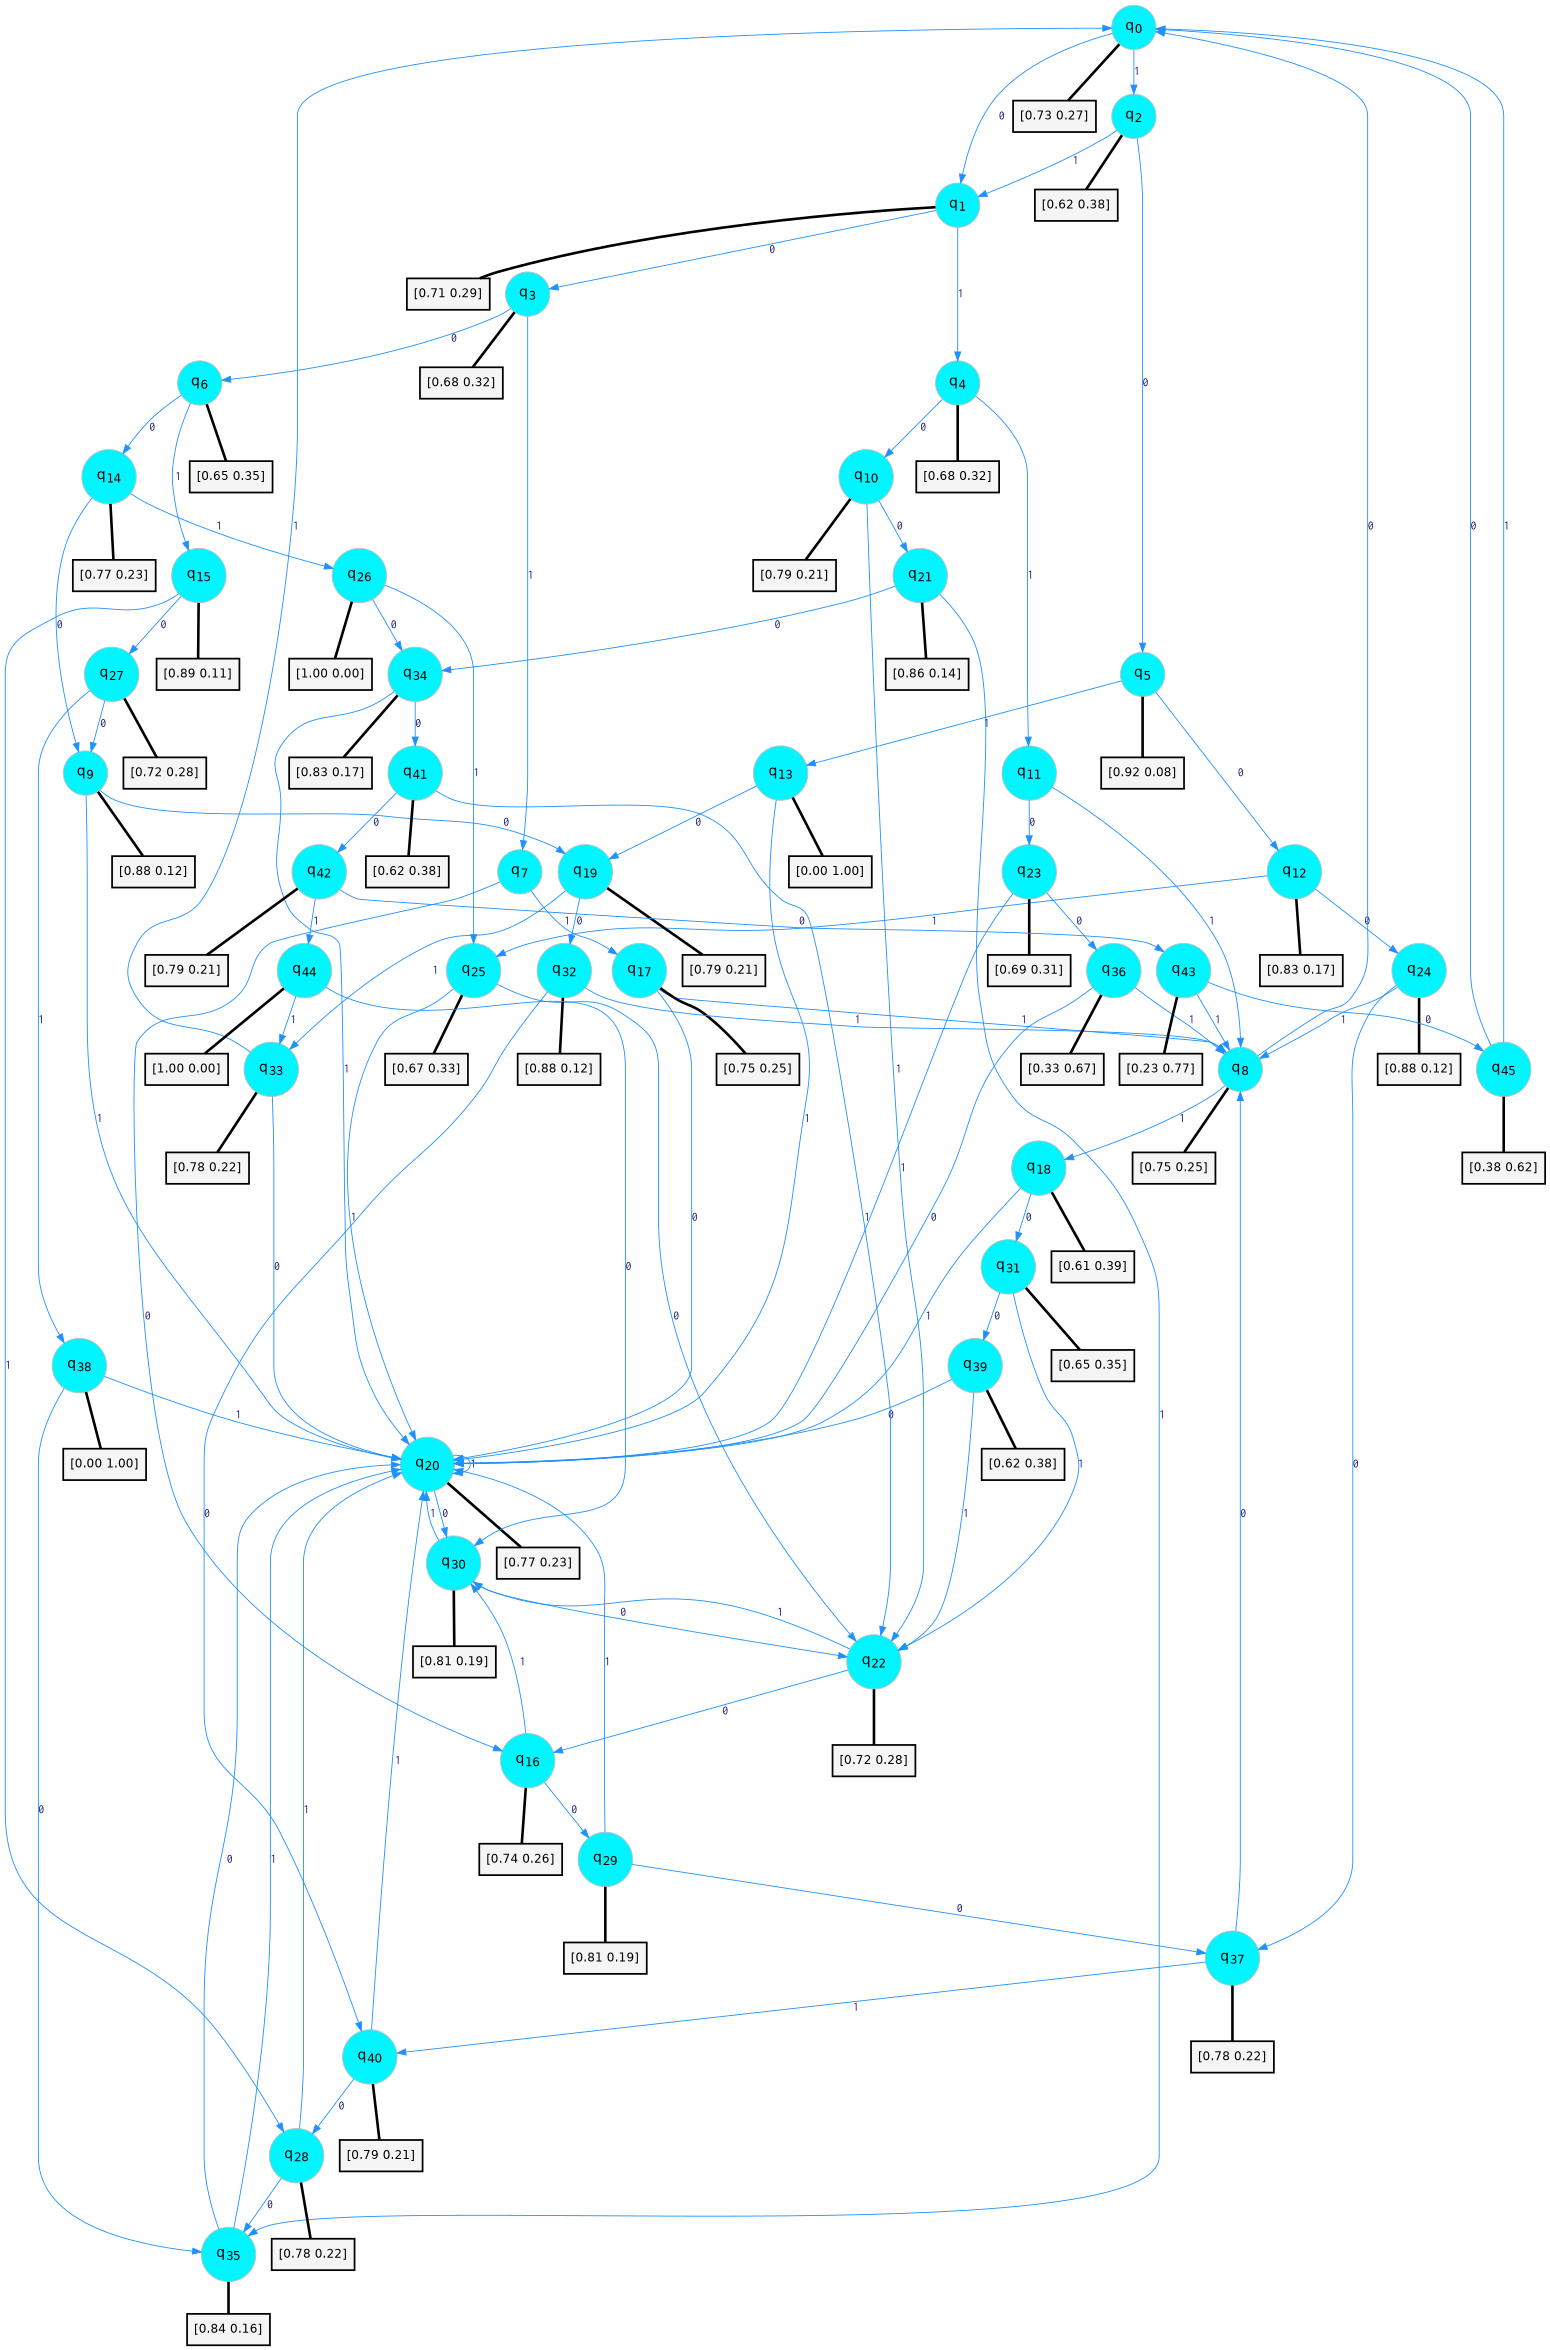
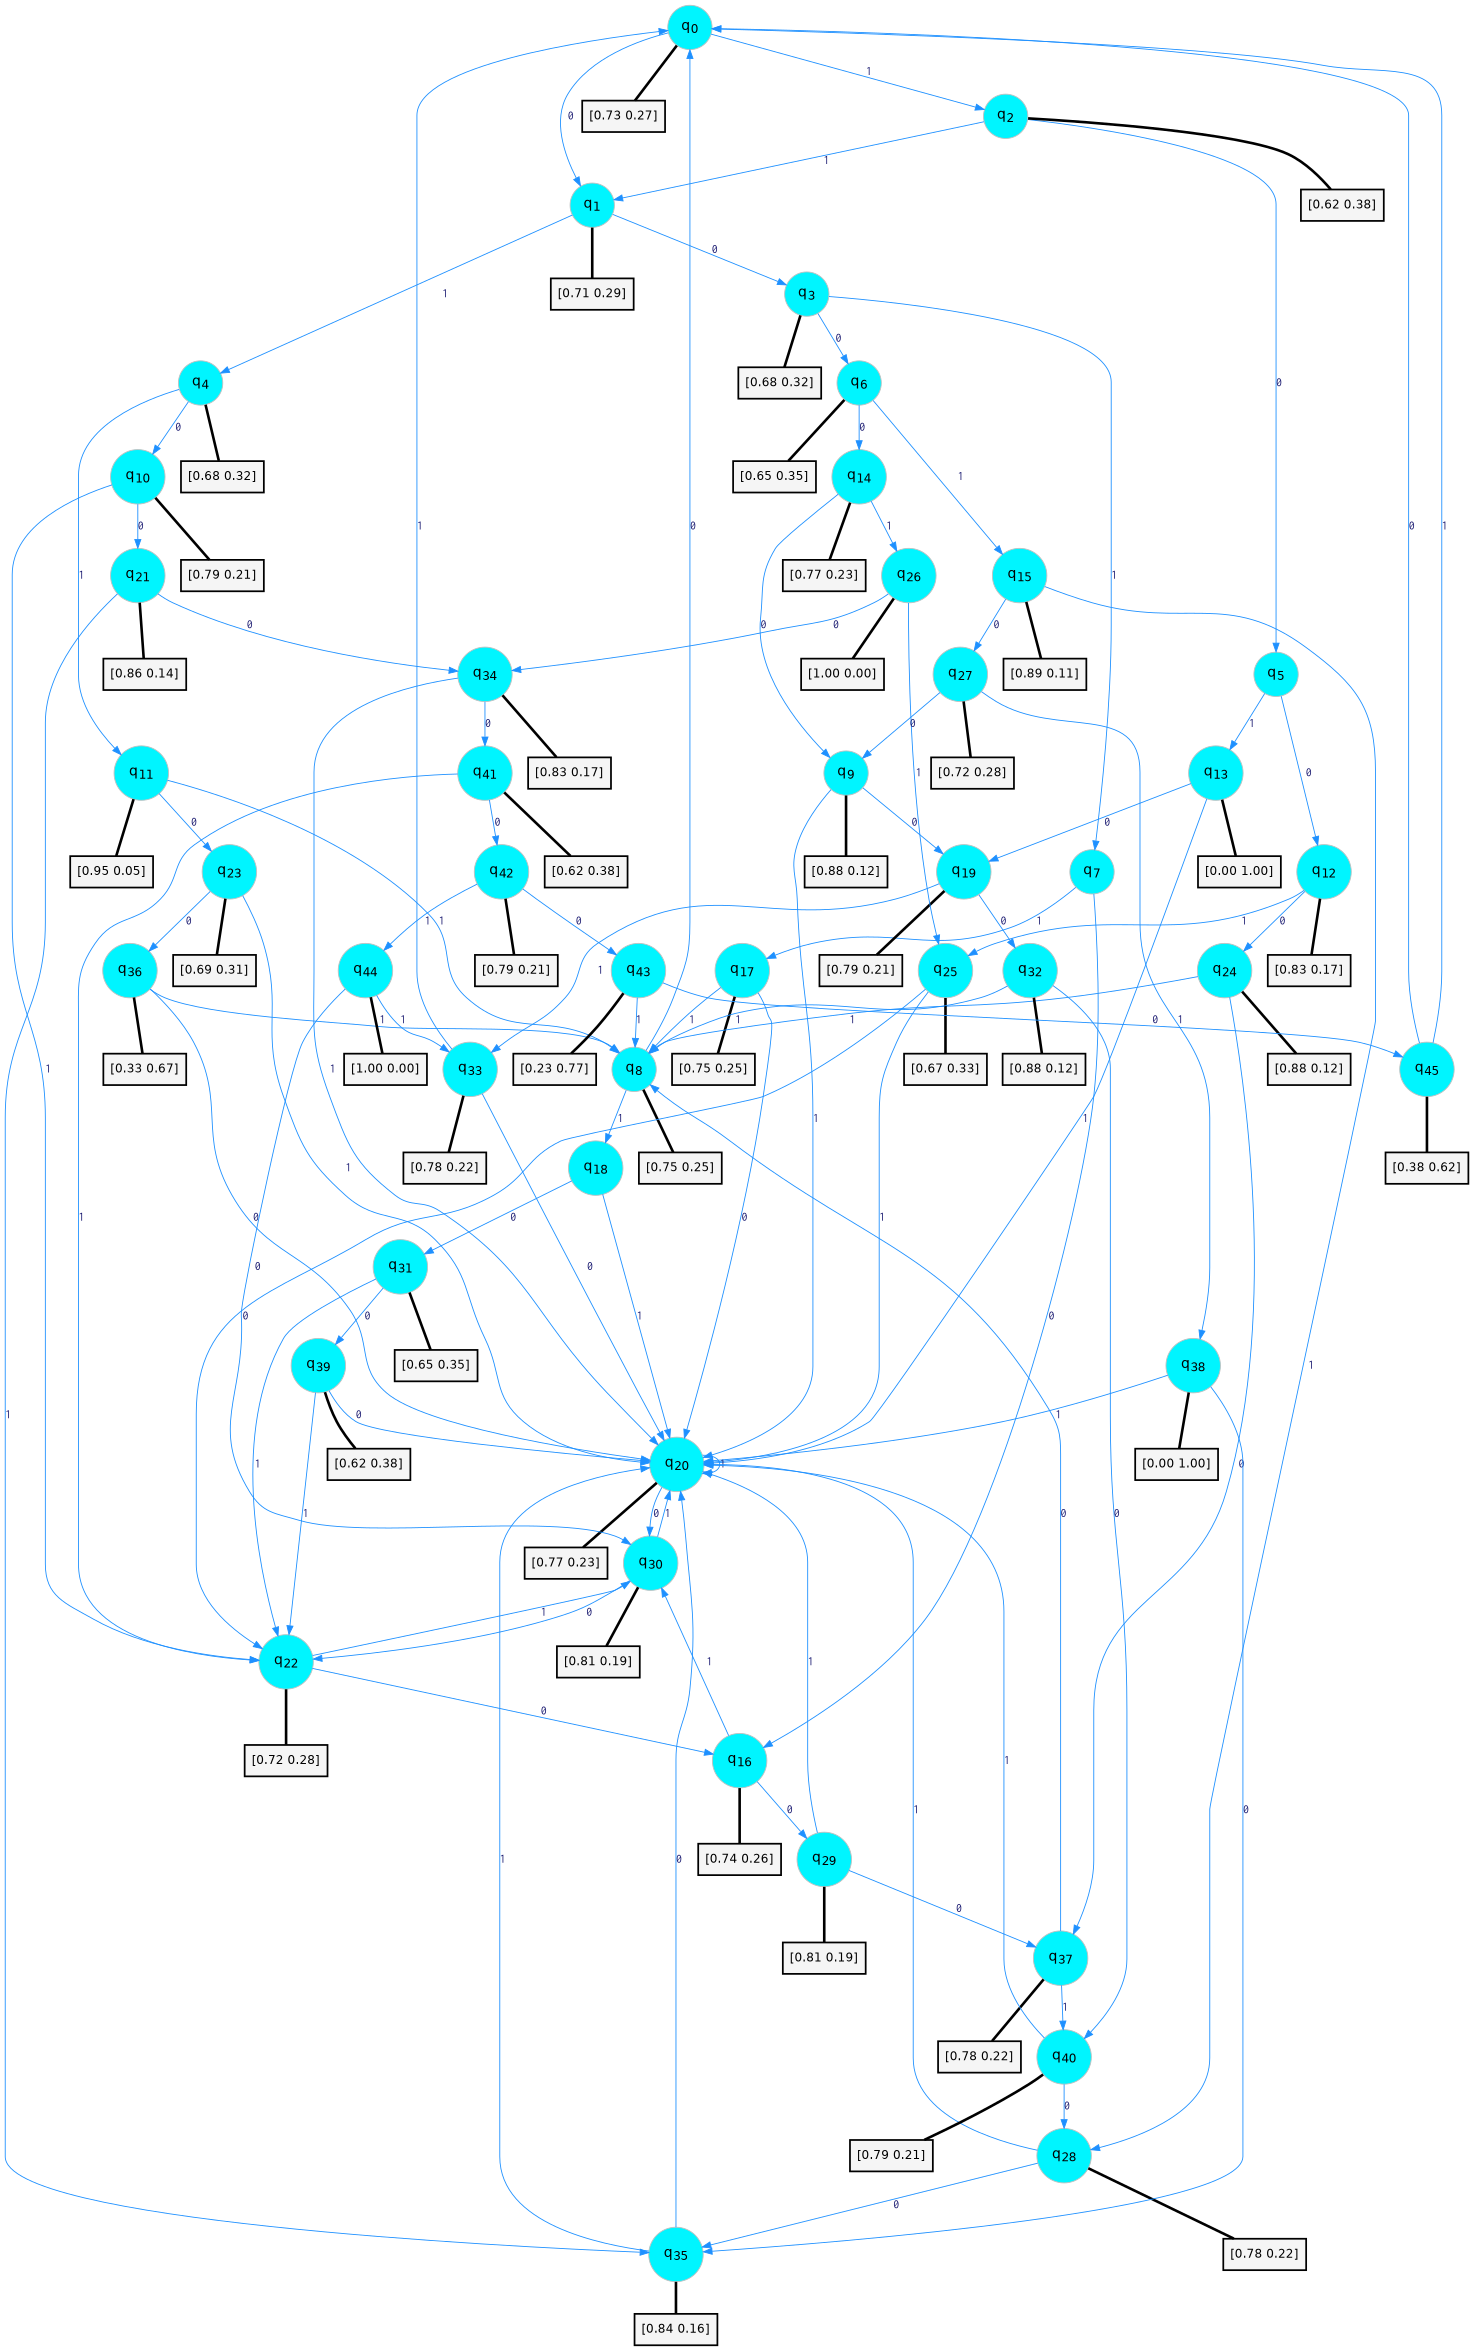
node "[0.92 0.08]": removed
node "[0.95 0.05]": added
node "[0.61 0.39]": removed
